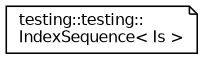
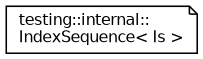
node "testing::testing:: IndexSequence< Is >": label "testing::testing:: IndexSequence< Is >" -> "testing::internal:: IndexSequence< Is >"
